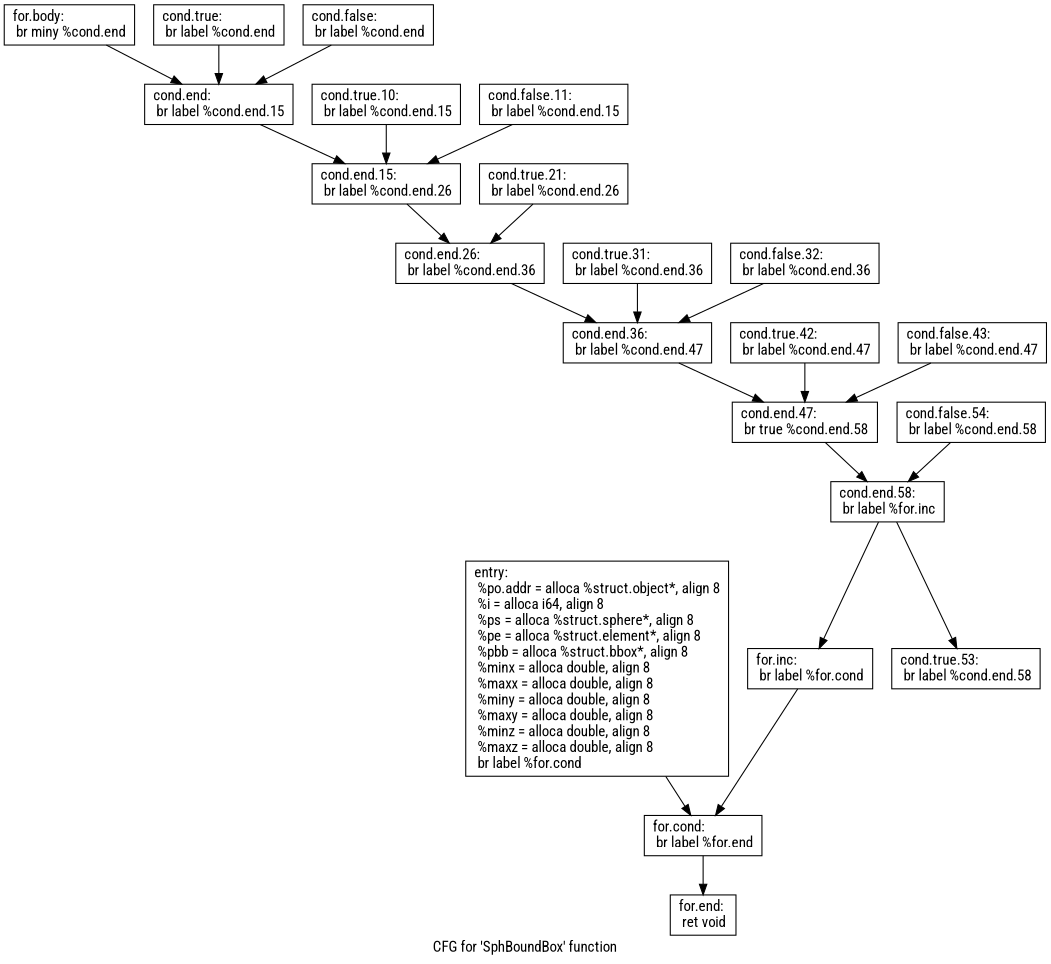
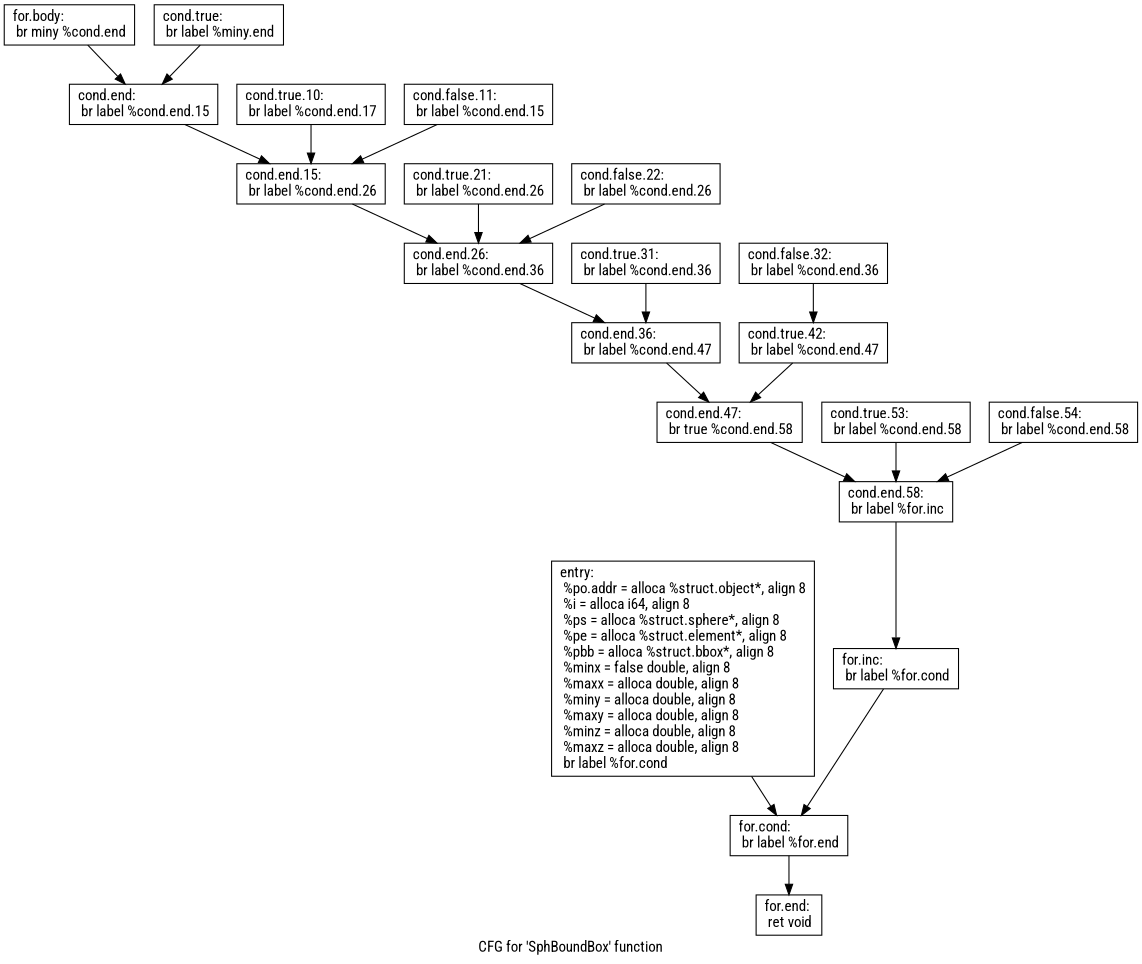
node "cond.false:": removed
node "cond.true:": text "br label %cond.end" -> "br label %miny.end"
node "cond.true.10:": text "br label %cond.end.15" -> "br label %cond.end.17"
node "cond.false.22:": added
edge "cond.false.32:" -> "cond.end.36:": now "cond.false.32:" -> "cond.true.42:"
node "cond.false.43:": removed
edge "cond.end.58:" -> "cond.true.53:": reversed
node "entry:": text "%minx = alloca double, align 8" -> "%minx = false double, align 8"
